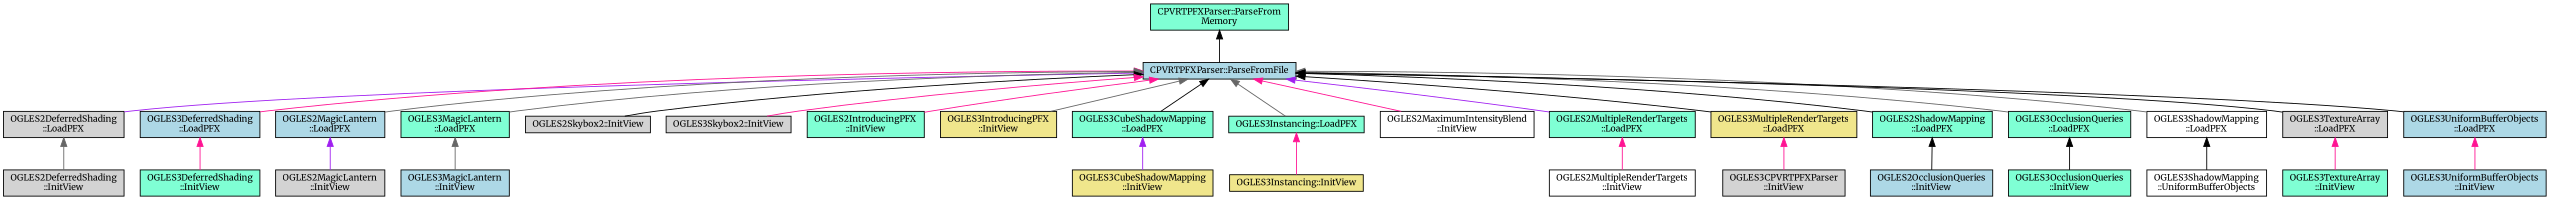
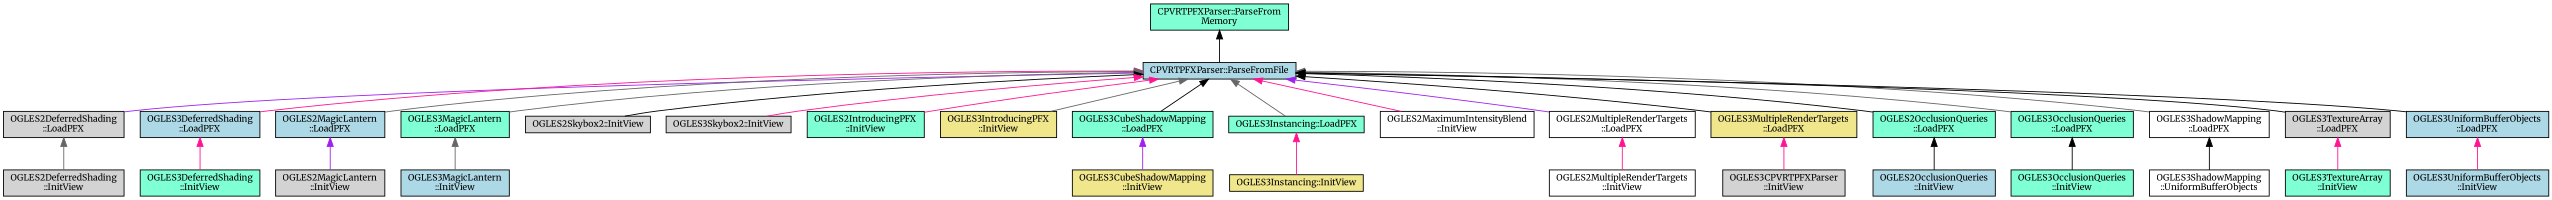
node "OGLES2MultipleRenderTargets ::LoadPFX": fillcolor aquamarine -> white
node "OGLES2ShadowMapping ::LoadPFX": label "OGLES2ShadowMapping ::LoadPFX" -> "OGLES2OcclusionQueries ::LoadPFX"
